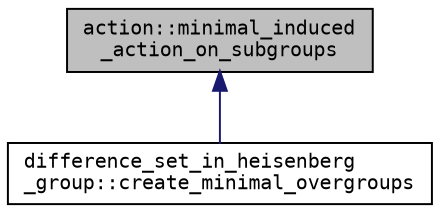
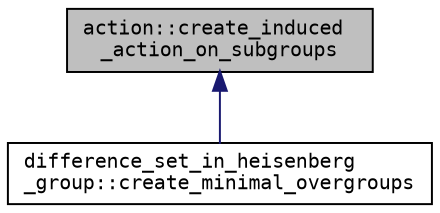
node "action::minimal_induced _action_on_subgroups": label "action::minimal_induced _action_on_subgroups" -> "action::create_induced _action_on_subgroups"
